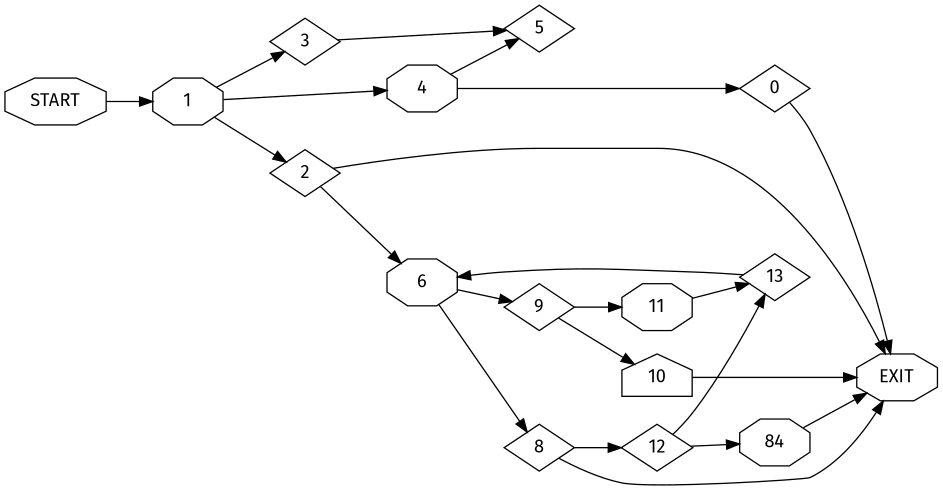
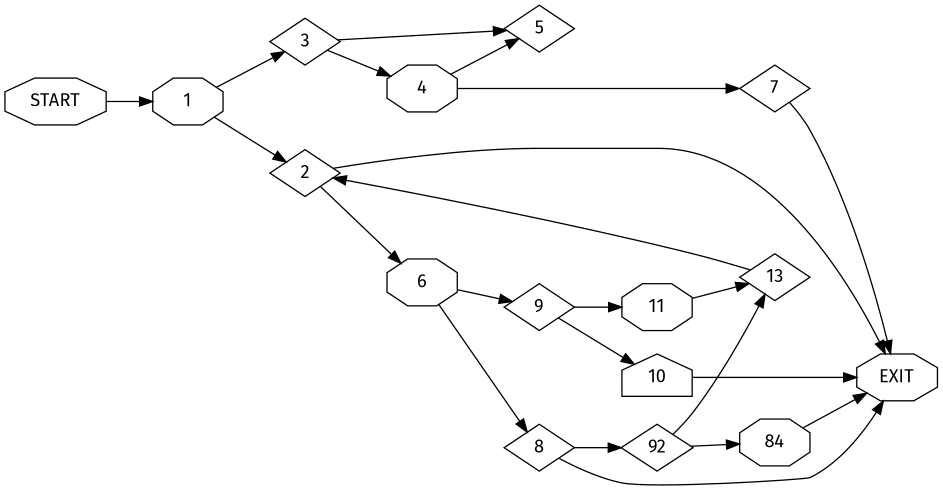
node "0": label "0" -> "7"
edge "1" -> "4": now "3" -> "4"
edge "13" -> "6": now "13" -> "2"
node "12": label "12" -> "92"
